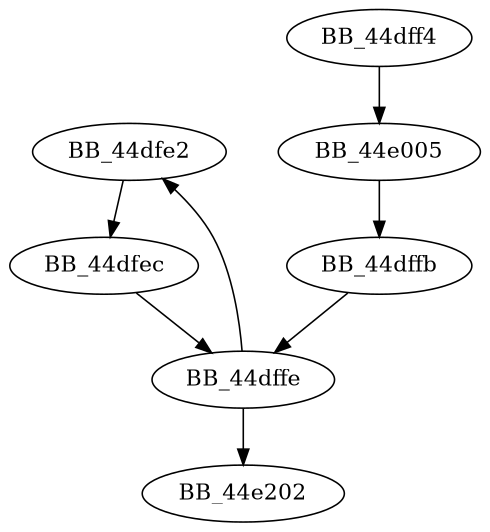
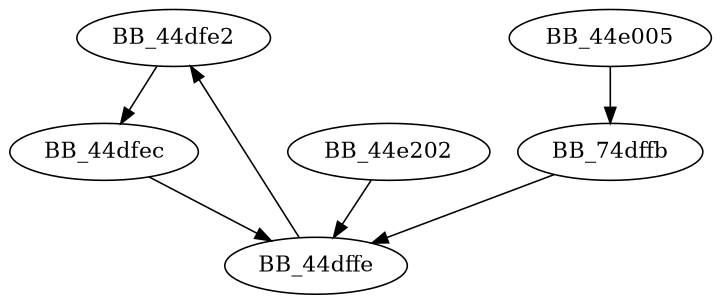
node "BB_44dff4": removed
node "BB_44dffb": label "BB_44dffb" -> "BB_74dffb"
edge "BB_44dffe" -> "BB_44e202": reversed
